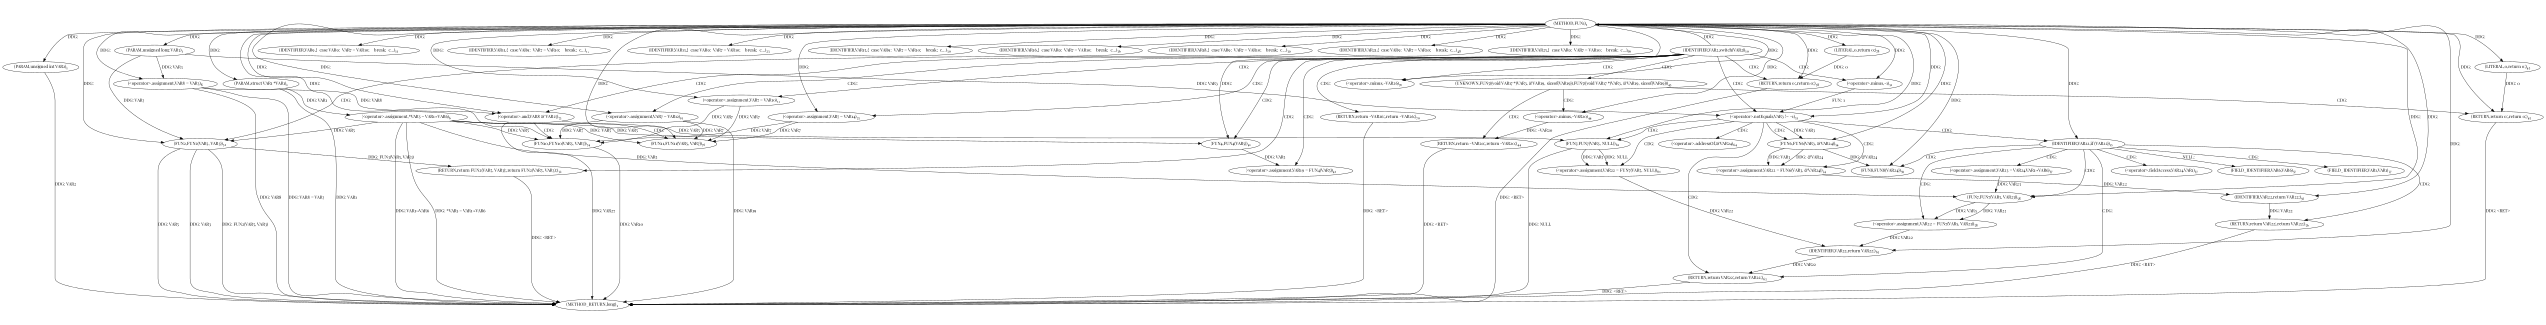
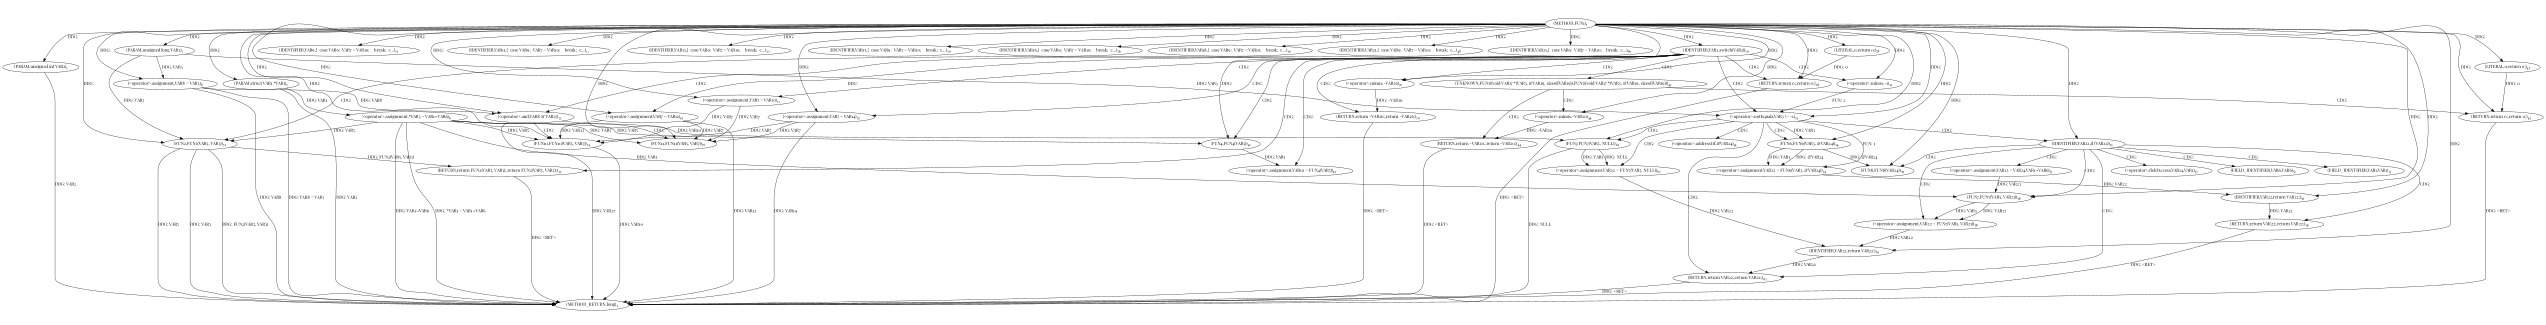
edge "(IDENTIFIER,VAR2,switch(VAR2))" -> "(METHOD,FUN1)": reversed
edge "(IDENTIFIER,VAR2,switch(VAR2))" -> "(<operator>.assignment,VAR7 = VAR12)": label "CDG: " -> "DDG: "
edge "(<operator>.minus,-VAR26)" -> "(RETURN,return -VAR26;,return -VAR26;)": added, label "DDG: -VAR26"
edge "(<operator>.assignment,VAR7 = VAR12)" -> "(FUN10,FUN10(VAR5, VAR7))": label "DDG: VAR7" -> "DDG: VAR23"
edge "(<operator>.assignment,*VAR5 = VAR1->VAR6)" -> "(FUN7,FUN7(VAR5, NULL))": label "DDG: VAR5" -> "DDG: VAR10"
node "(<operator>.addressOf,&VAR24)": text "64" -> "54"
edge "(<operator>.notEquals,VAR3 != -1)" -> "(<operator>.assignment,VAR22 = FUN6(VAR3, &VAR24))": label "CDG: " -> "FUN: 1"
edge "(FUN2,FUN2(VAR5, VAR3))" -> "(RETURN,return FUN2(VAR5, VAR3);,return FUN2(VAR5, VAR3);)": label "DDG: FUN3(VAR5, VAR3)" -> "DDG: FUN2(VAR5, VAR3)"
edge "(IDENTIFIER,VAR22,if (VAR22))" -> "(FIELD_IDENTIFIER,VAR6,VAR6)": label "NULL: " -> "CDG: "
edge "(<operator>.assignment,VAR7 = VAR12)" -> "(METHOD_RETURN,long)": label "DDG: VAR19" -> "DDG: VAR12"
edge "(<operator>.assignment,VAR7 = VAR14)" -> "(METHOD_RETURN,long)": added, label "DDG: VAR14"
